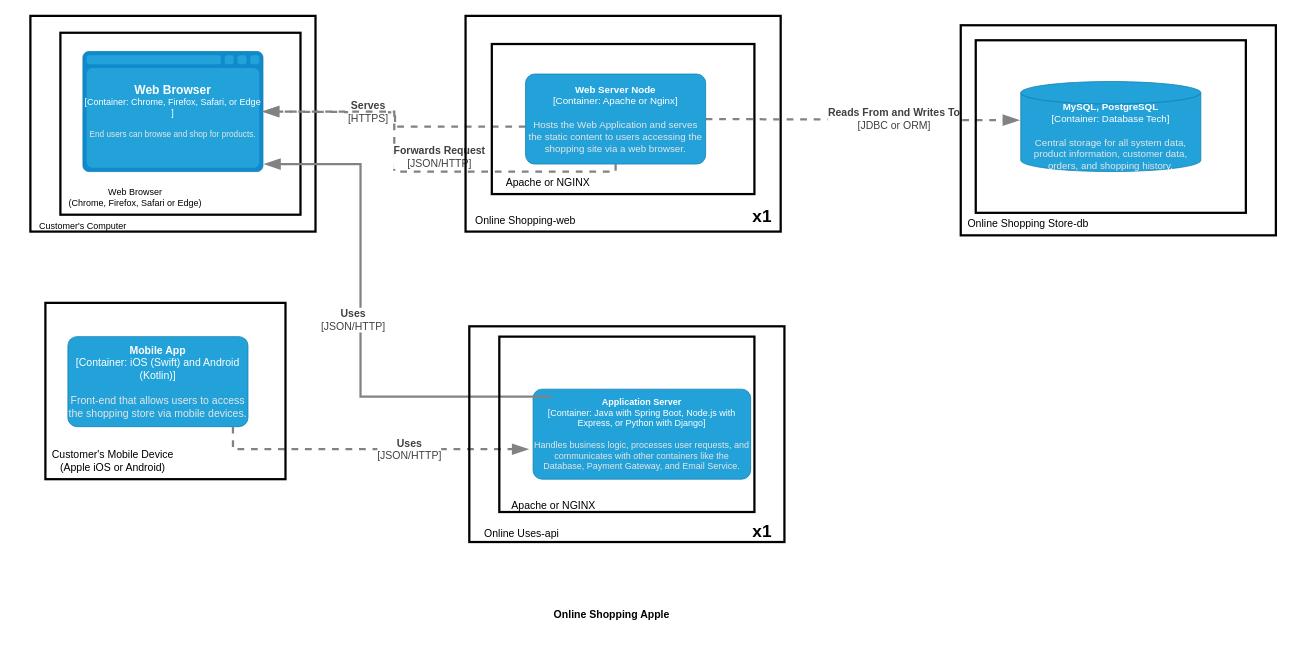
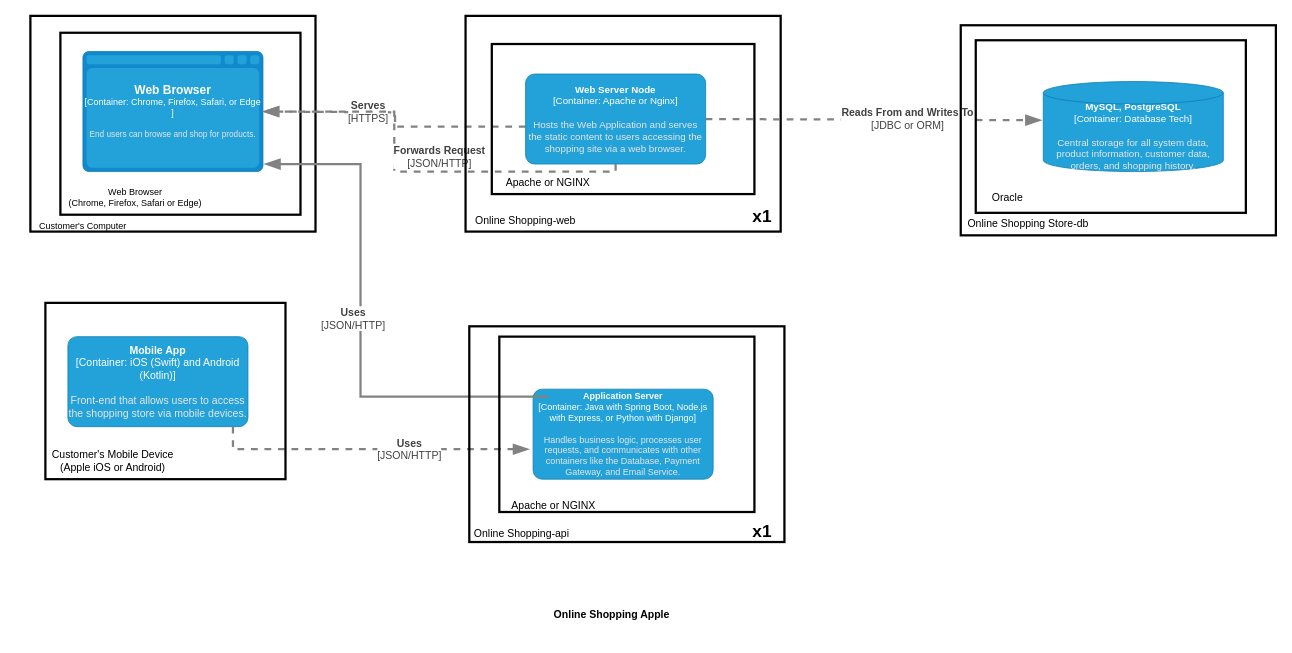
node "MySQL, PostgreSQL [Container: Database Tech] Central storage for all system data, product information, customer data, orders, and shopping history.": moved (1110, 126) -> (1133, 126)
node "Oracle": added
node "Application Server [Container: Java with Spring Boot, Node.js with Express, or Python with Django] Handles business logic, processes user requests, and communicates with other containers like the Database, Payment Gateway, and Email Service.": size 218x90 -> 180x90
node "Online Uses-api": label "Online Uses-api" -> "Online Shopping-api"
